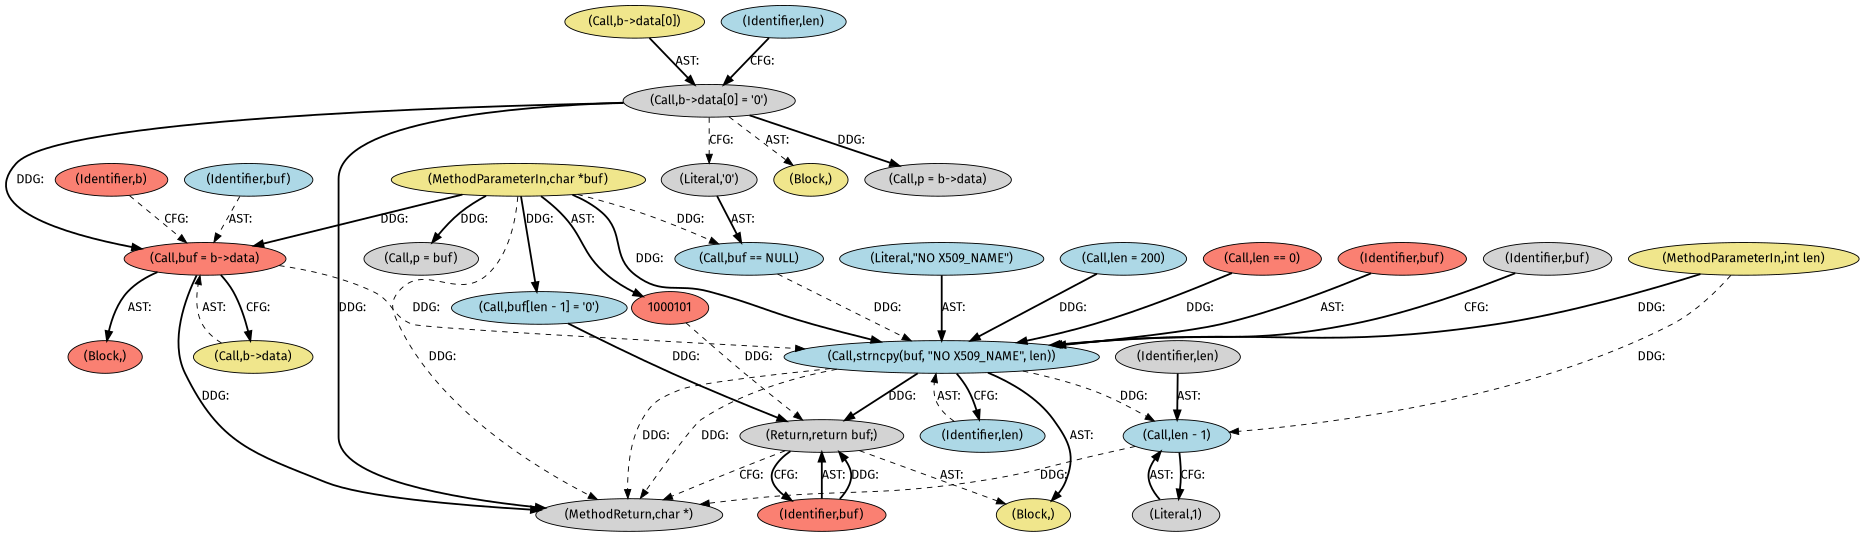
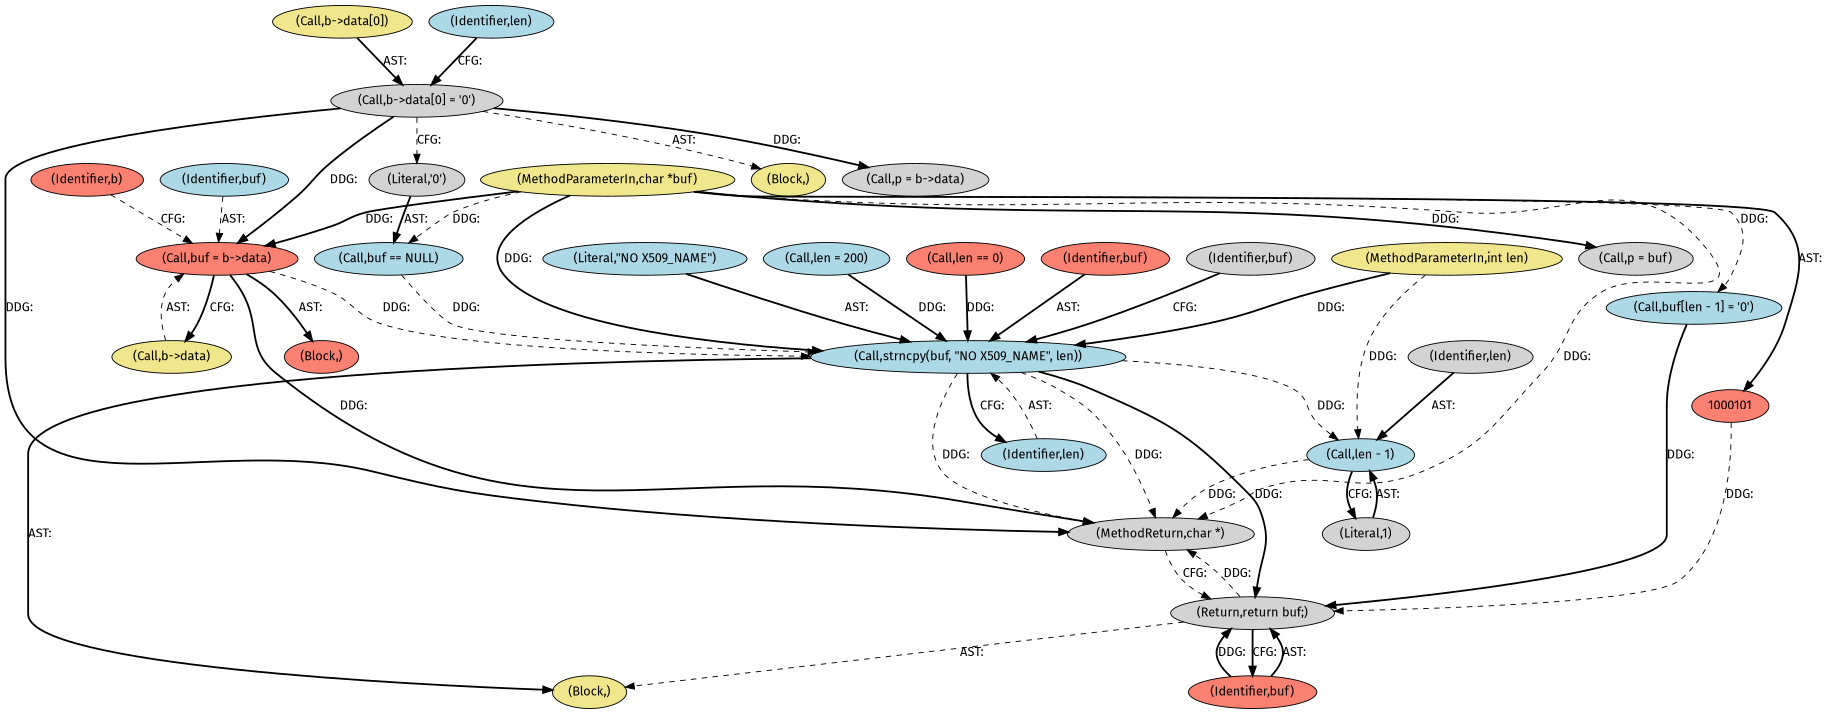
edge "(MethodParameterIn,char *buf)" -> "(Call,buf[len - 1] = '0')": style bold -> dashed
edge "(Return,return buf;)" -> "(MethodReturn,char *)": label "CFG: " -> "DDG: "
edge "(MethodReturn,char *)" -> "(Return,return buf;)": added, label "CFG:"
